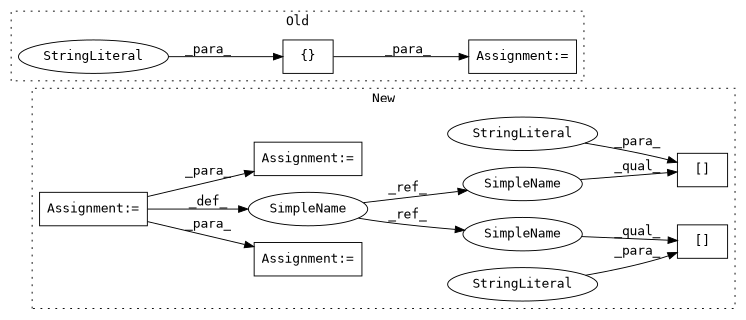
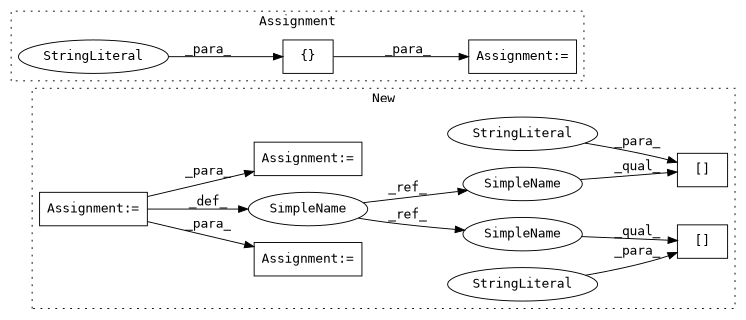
cluster "Old": label "Old" -> "Assignment"
